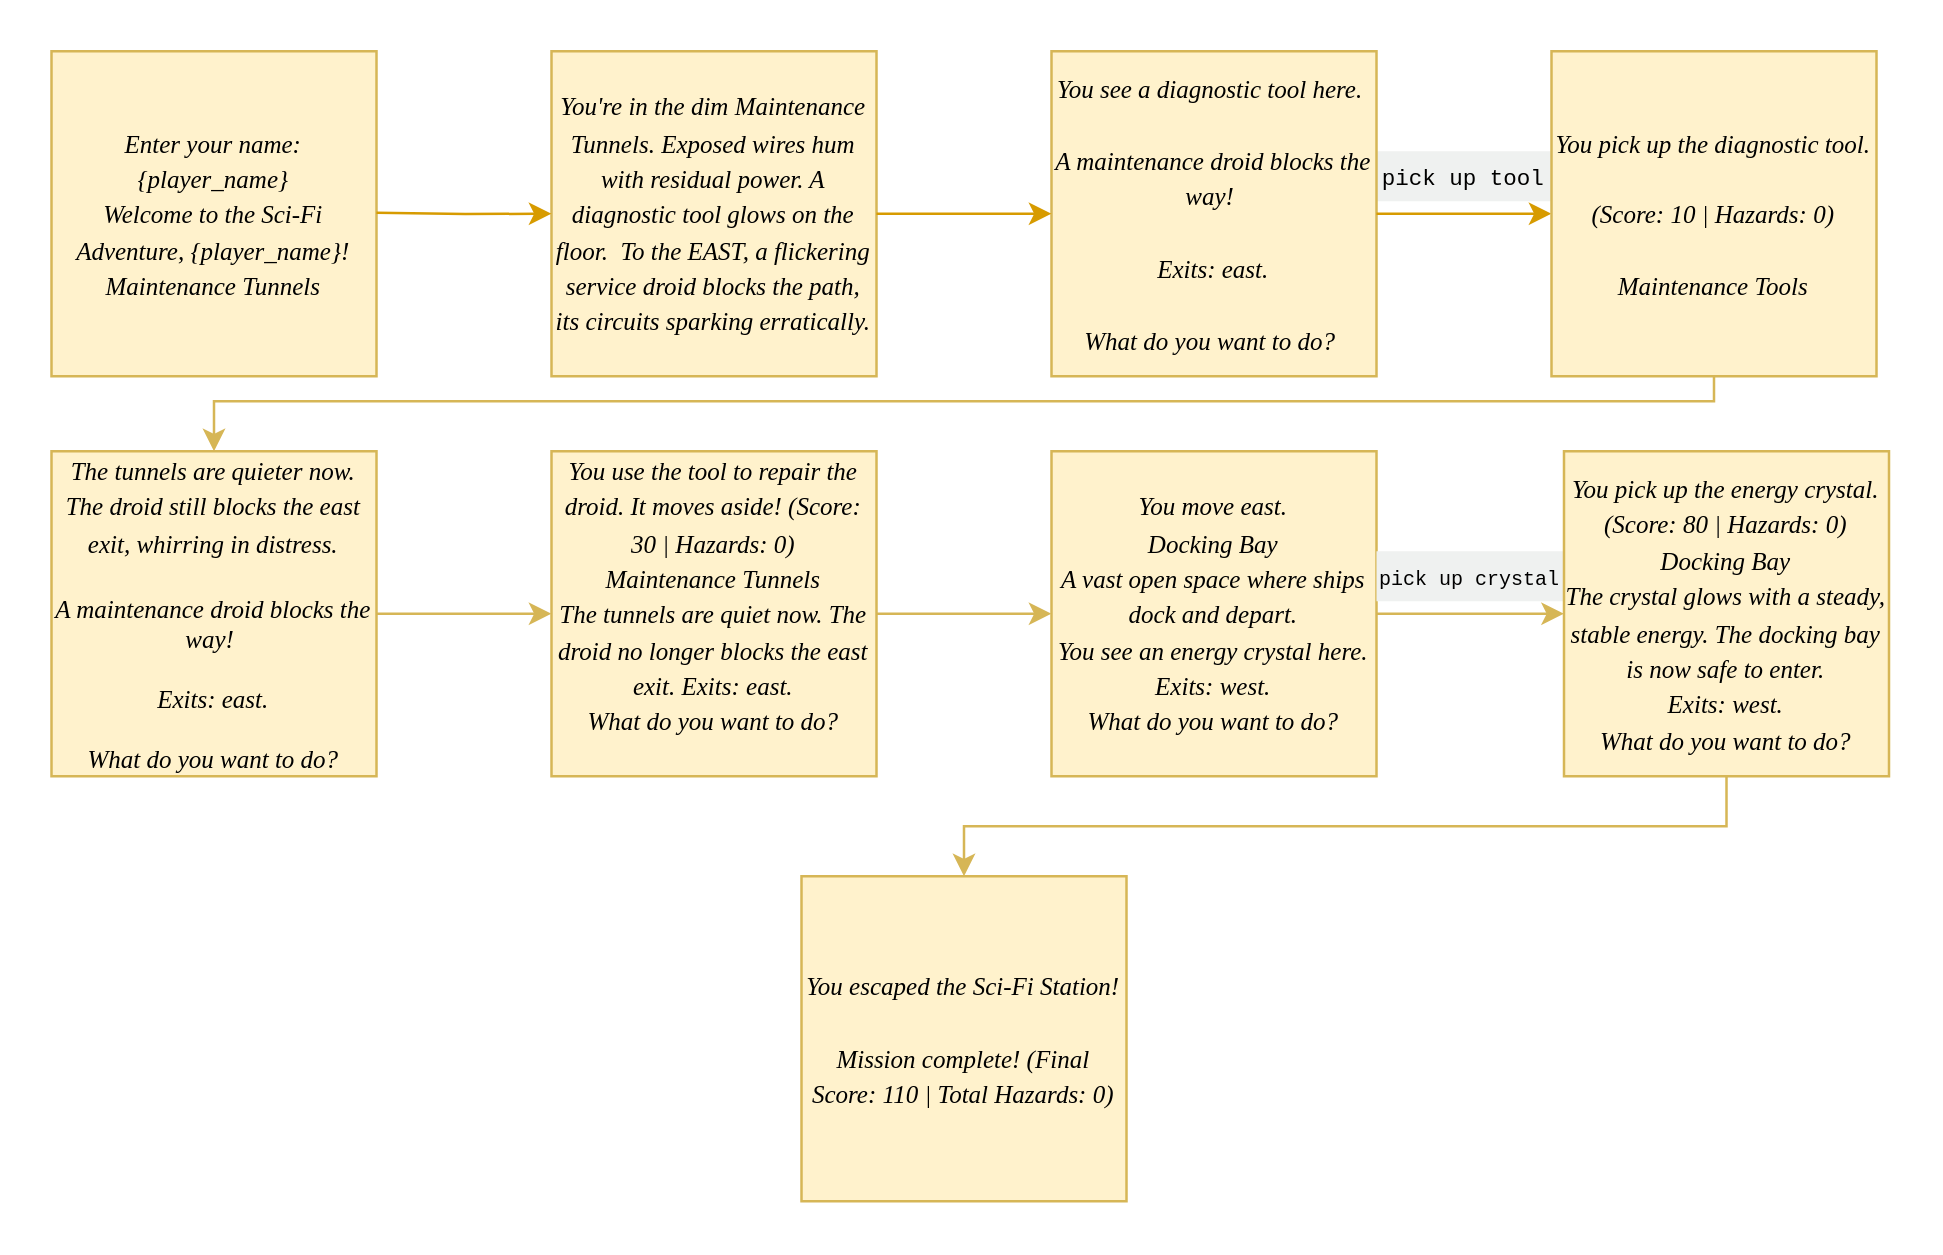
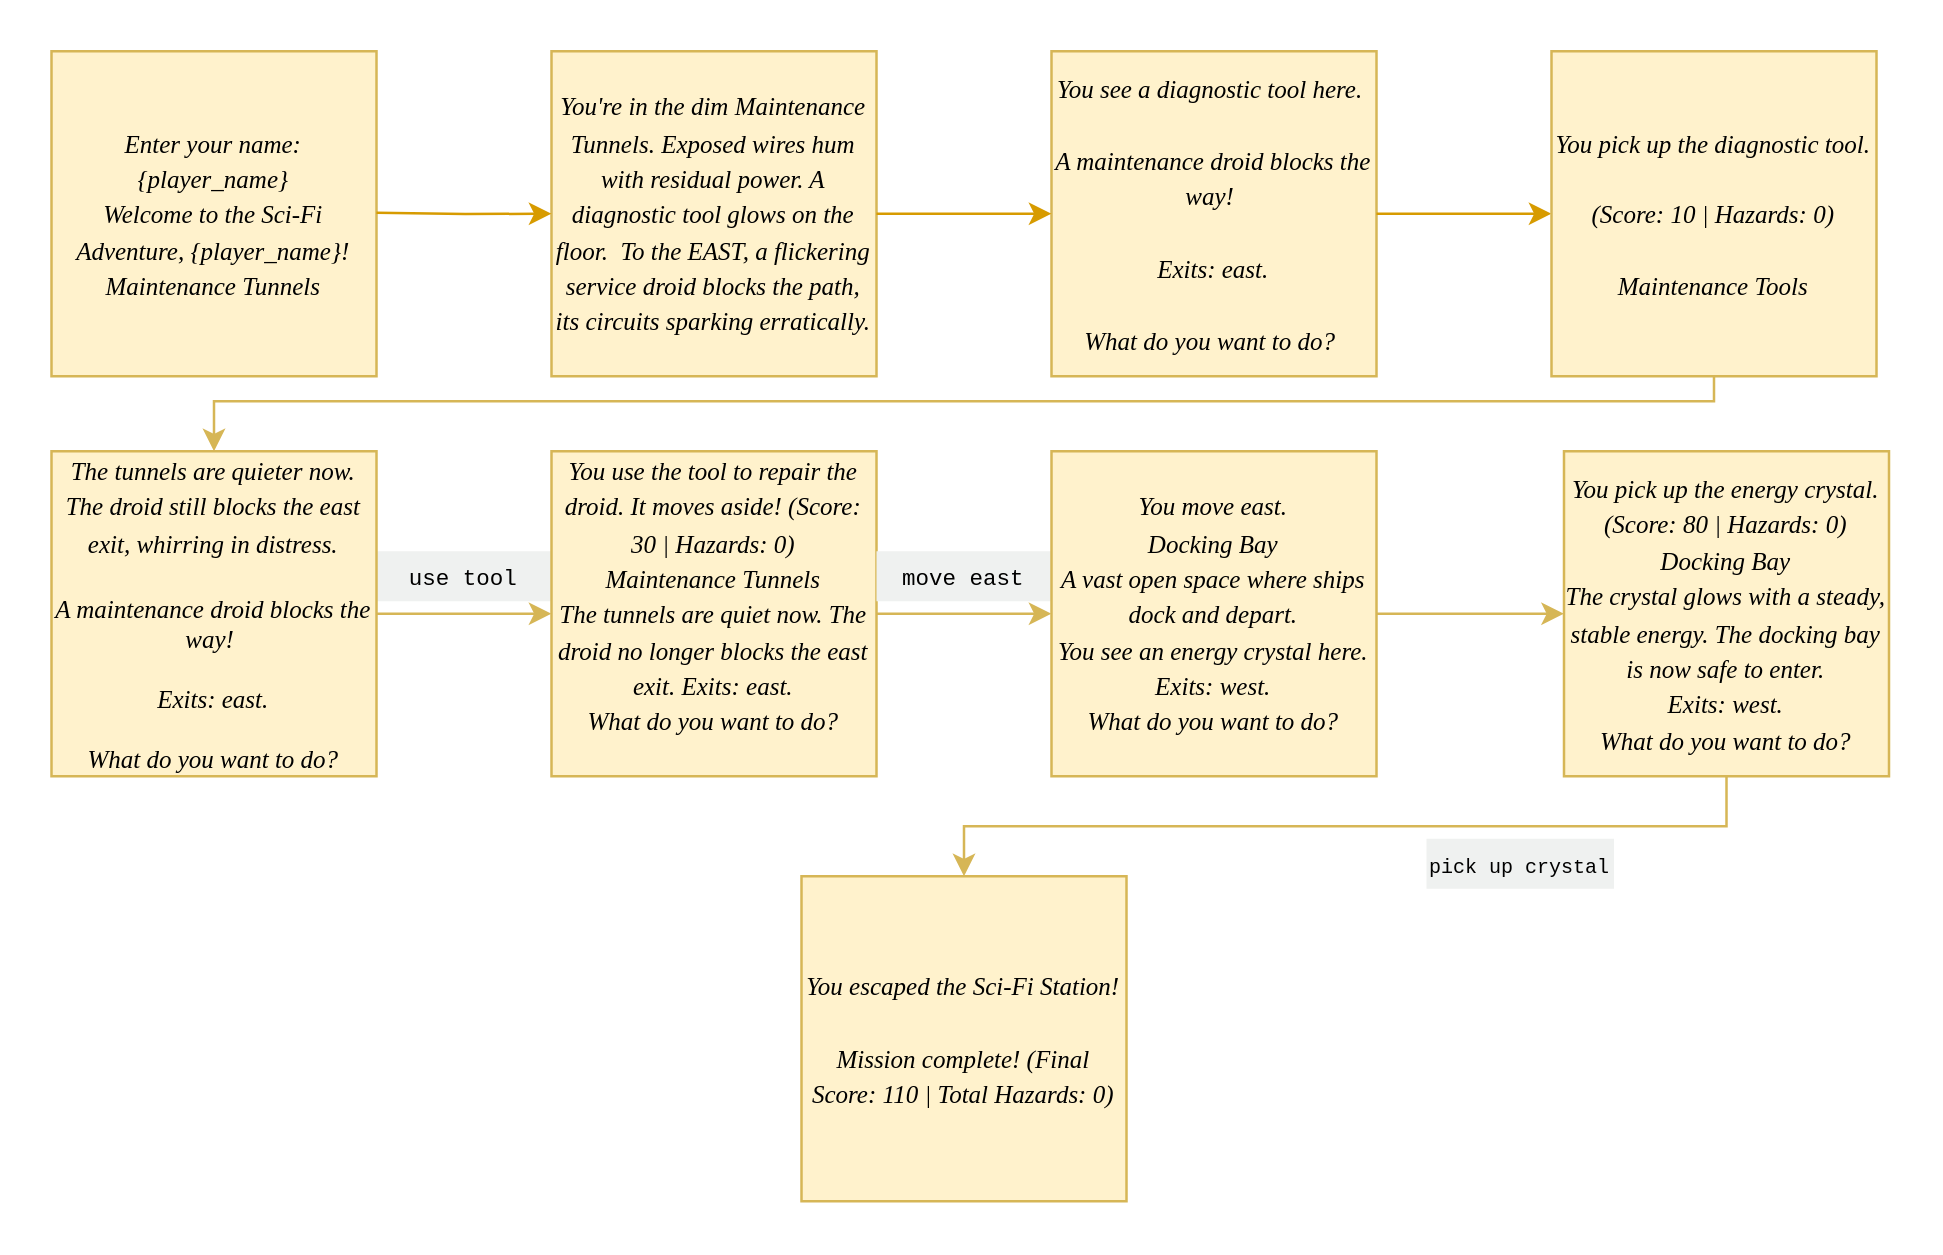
node "pick up tool": removed
node "use tool": added
node "move east": added
node "pick up crystal": moved (1470, 576) -> (1520, 864)
